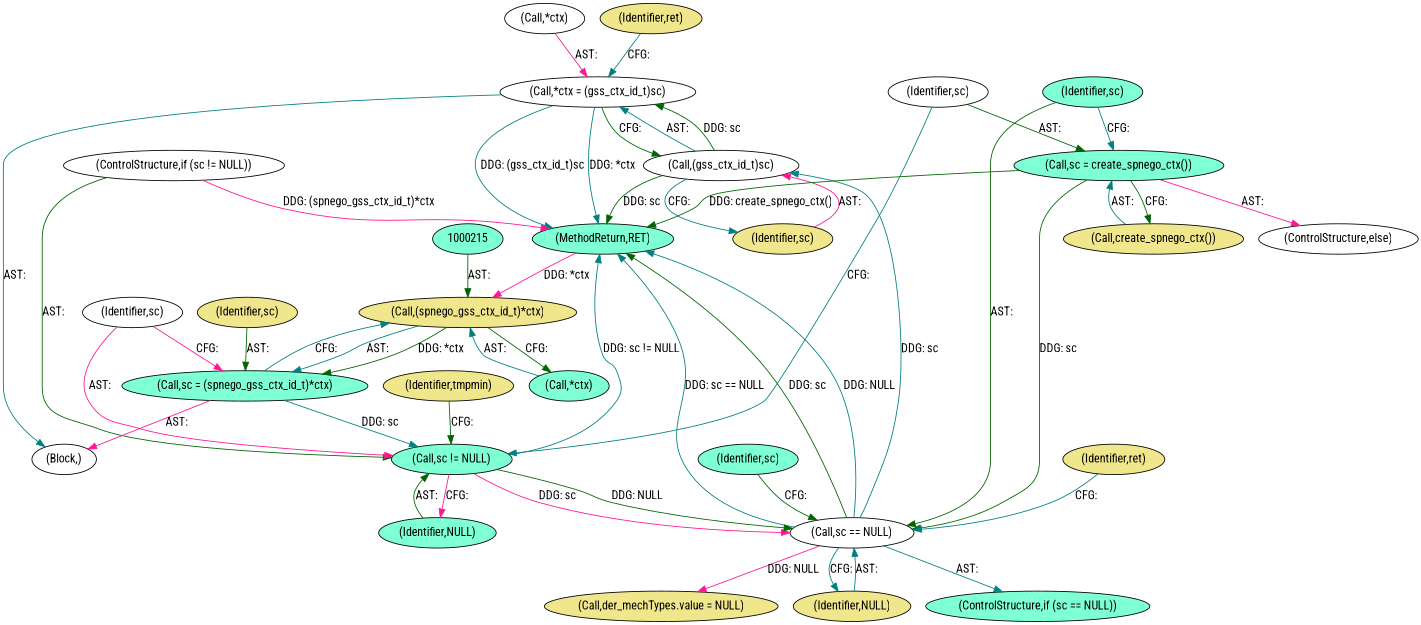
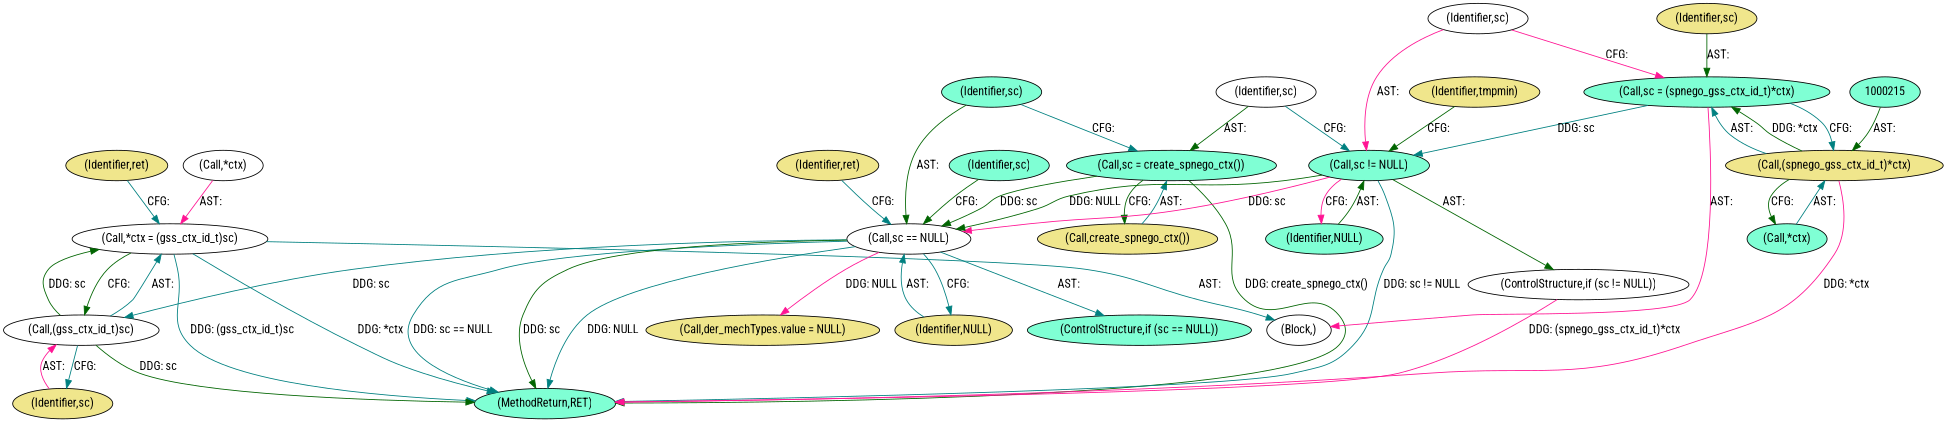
node "(ControlStructure,else)": removed
edge "(MethodReturn,RET)" -> "(Call,(spnego_gss_ctx_id_t)*ctx)": reversed
edge "(ControlStructure,if (sc != NULL))" -> "(Call,sc != NULL)": reversed
